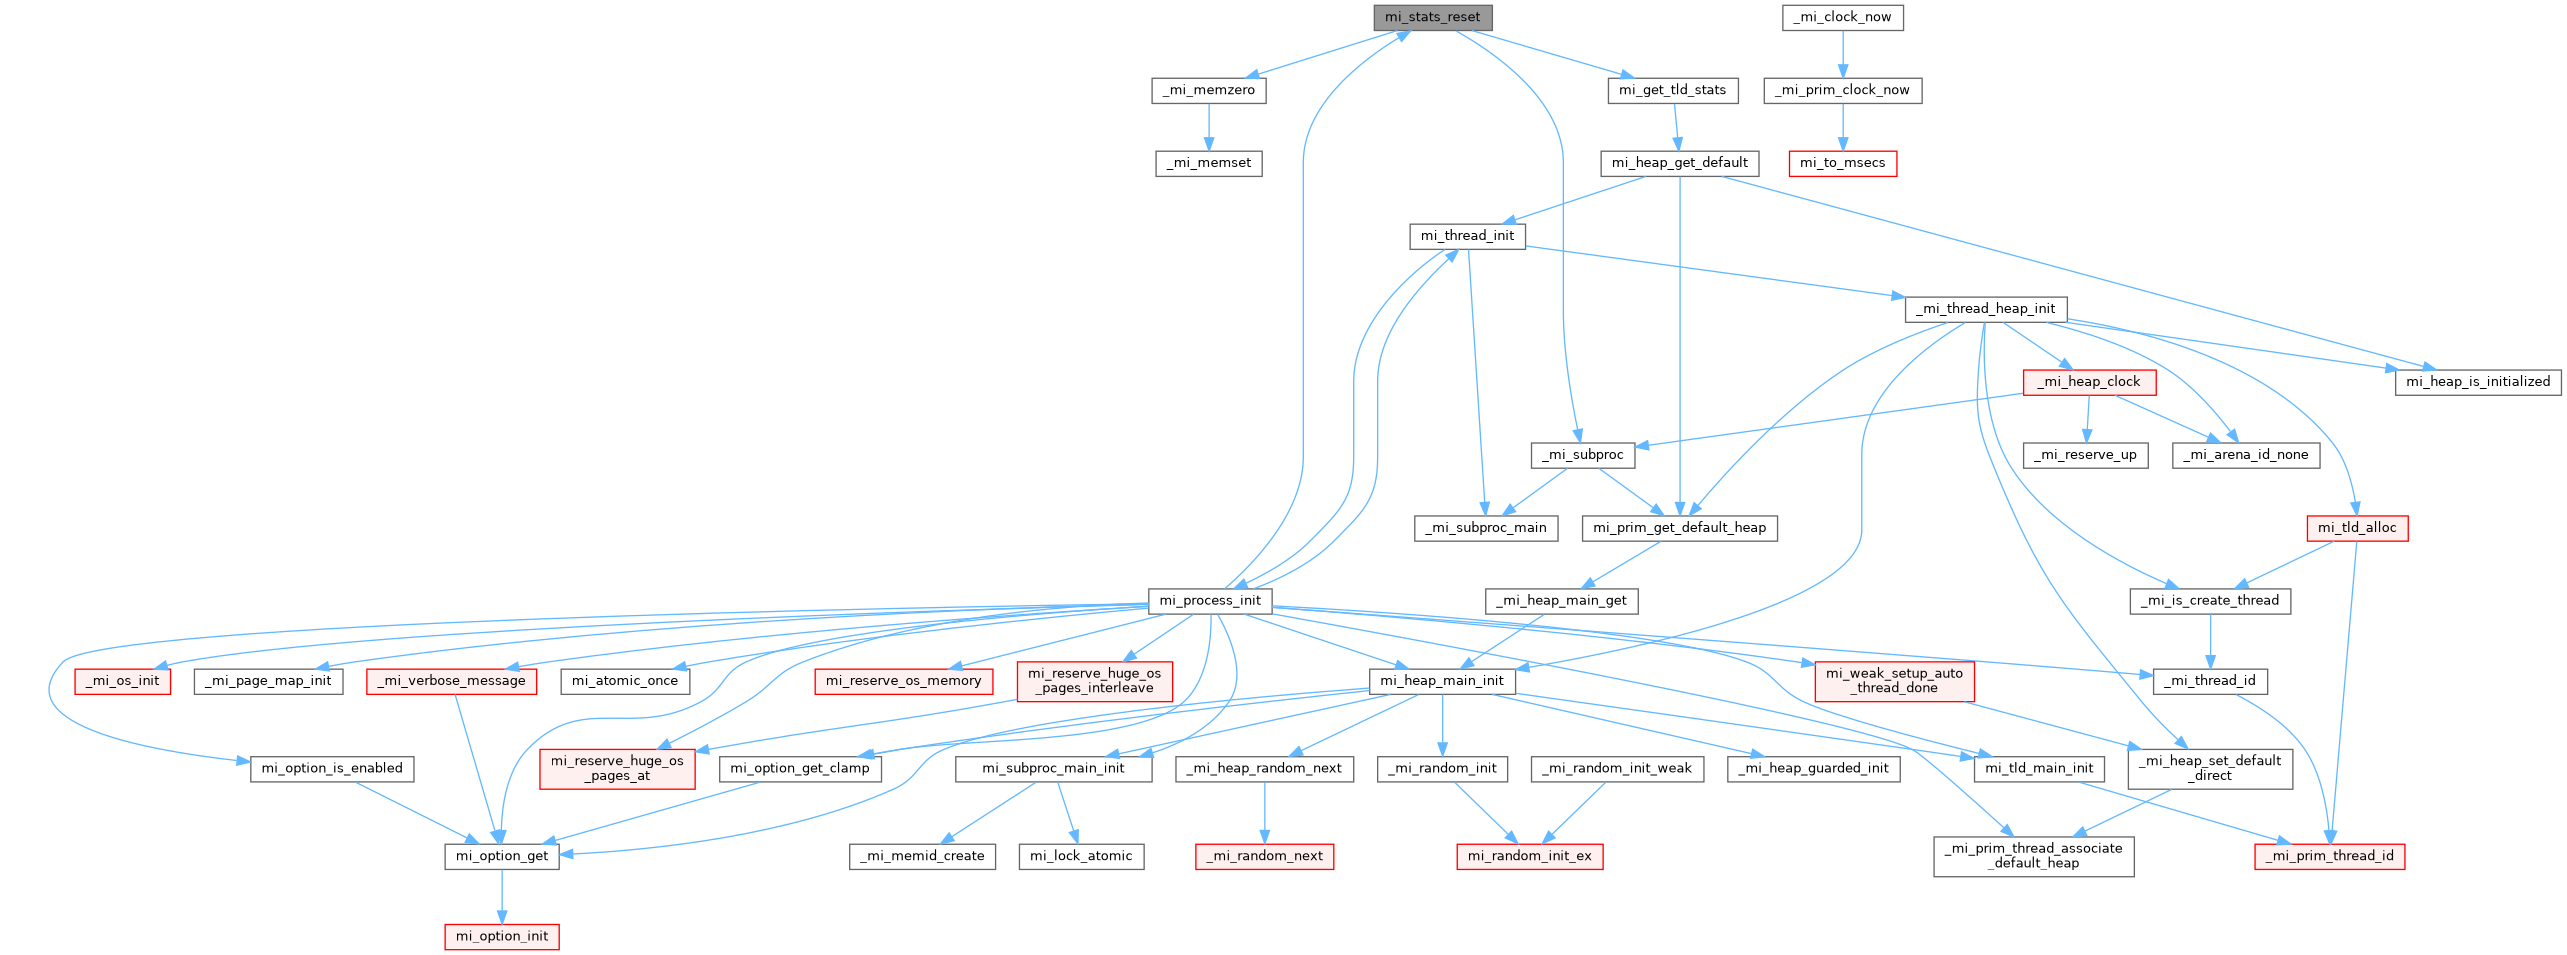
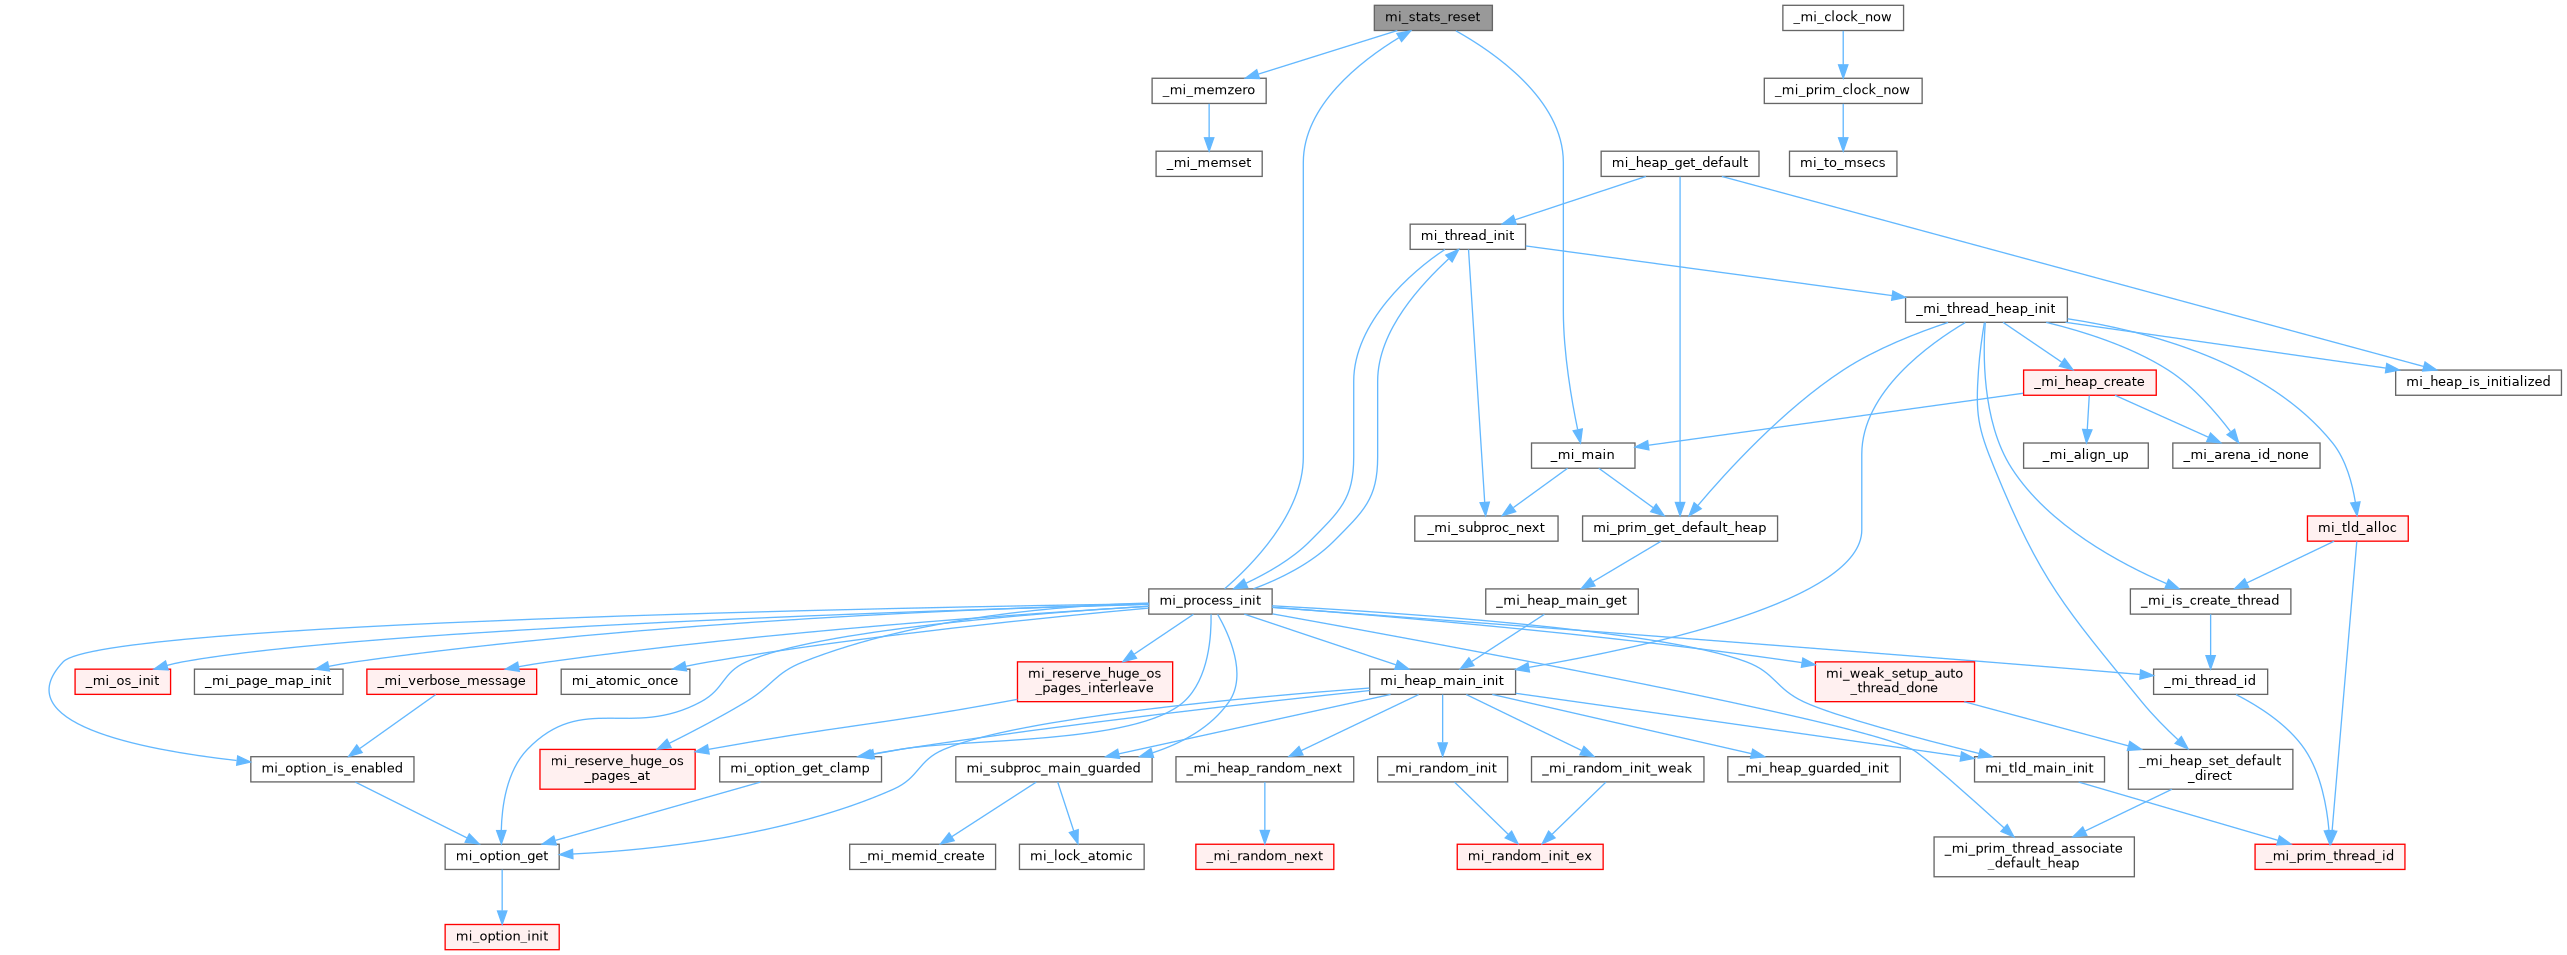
node "mi_get_tld_stats": removed
node "mi_to_msecs": color red -> grey40
node "_mi_heap_clock": label "_mi_heap_clock" -> "_mi_heap_create"
node "_mi_subproc": label "_mi_subproc" -> "_mi_main"
node "_mi_reserve_up": label "_mi_reserve_up" -> "_mi_align_up"
node "_mi_subproc_main": label "_mi_subproc_main" -> "_mi_subproc_next"
node "mi_reserve_os_memory": removed
edge "mi_heap_main_init" -> "_mi_random_init_weak": added
edge "_mi_verbose_message" -> "mi_option_get": now "_mi_verbose_message" -> "mi_option_is_enabled"
node "mi_subproc_main_init": label "mi_subproc_main_init" -> "mi_subproc_main_guarded"
